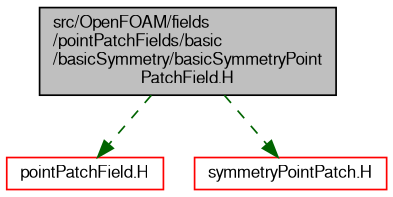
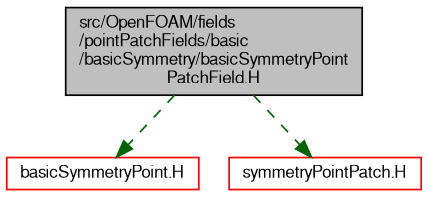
node "pointPatchField.H": label "pointPatchField.H" -> "basicSymmetryPoint.H"
